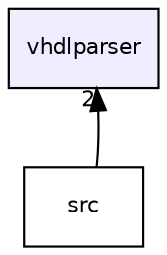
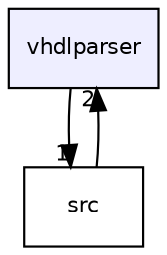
edge "vhdlparser" -> "src": added
